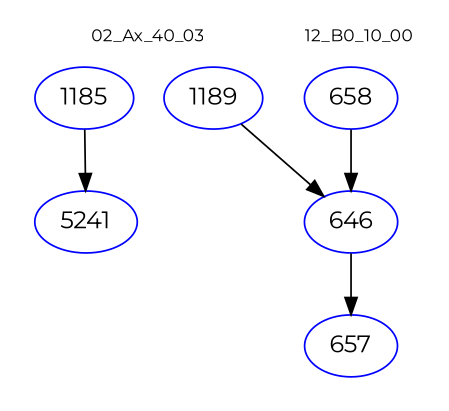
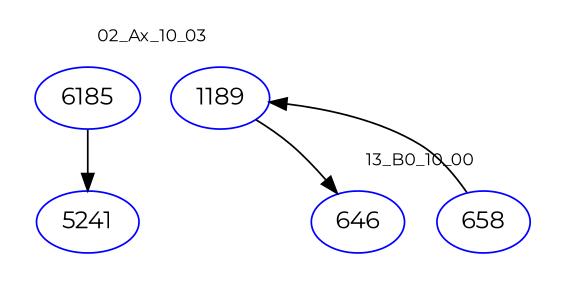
cluster "02_Ax_40_03": label "02_Ax_40_03" -> "02_Ax_10_03"
cluster "12_B0_10_00": label "12_B0_10_00" -> "13_B0_10_00"
node "1185": label "1185" -> "6185"
edge "658" -> "646": now "658" -> "1189"
node "657": removed
